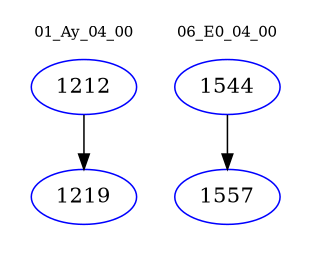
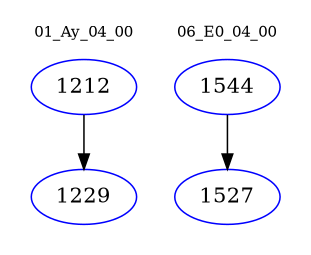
node "1219": label "1219" -> "1229"
node "1557": label "1557" -> "1527"
